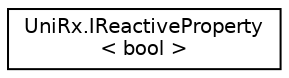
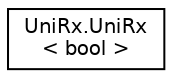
node "UniRx.IReactiveProperty < bool >": label "UniRx.IReactiveProperty < bool >" -> "UniRx.UniRx < bool >"
